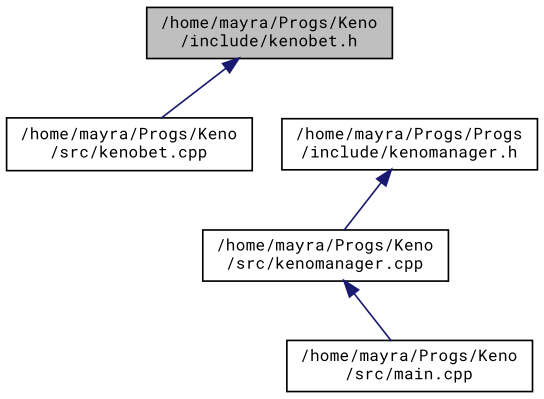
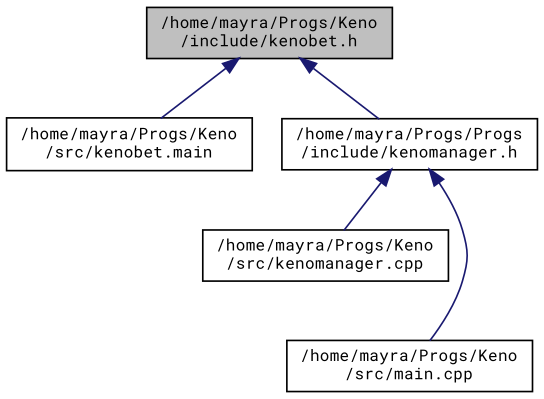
edge "/home/mayra/Progs/Progs /include/kenomanager.h" -> "/home/mayra/Progs/Keno /include/kenobet.h": added
node "/home/mayra/Progs/Keno /src/kenobet.cpp": label "/home/mayra/Progs/Keno /src/kenobet.cpp" -> "/home/mayra/Progs/Keno /src/kenobet.main"
edge "/home/mayra/Progs/Keno /src/main.cpp" -> "/home/mayra/Progs/Keno /src/kenomanager.cpp": now "/home/mayra/Progs/Keno /src/main.cpp" -> "/home/mayra/Progs/Progs /include/kenomanager.h"
